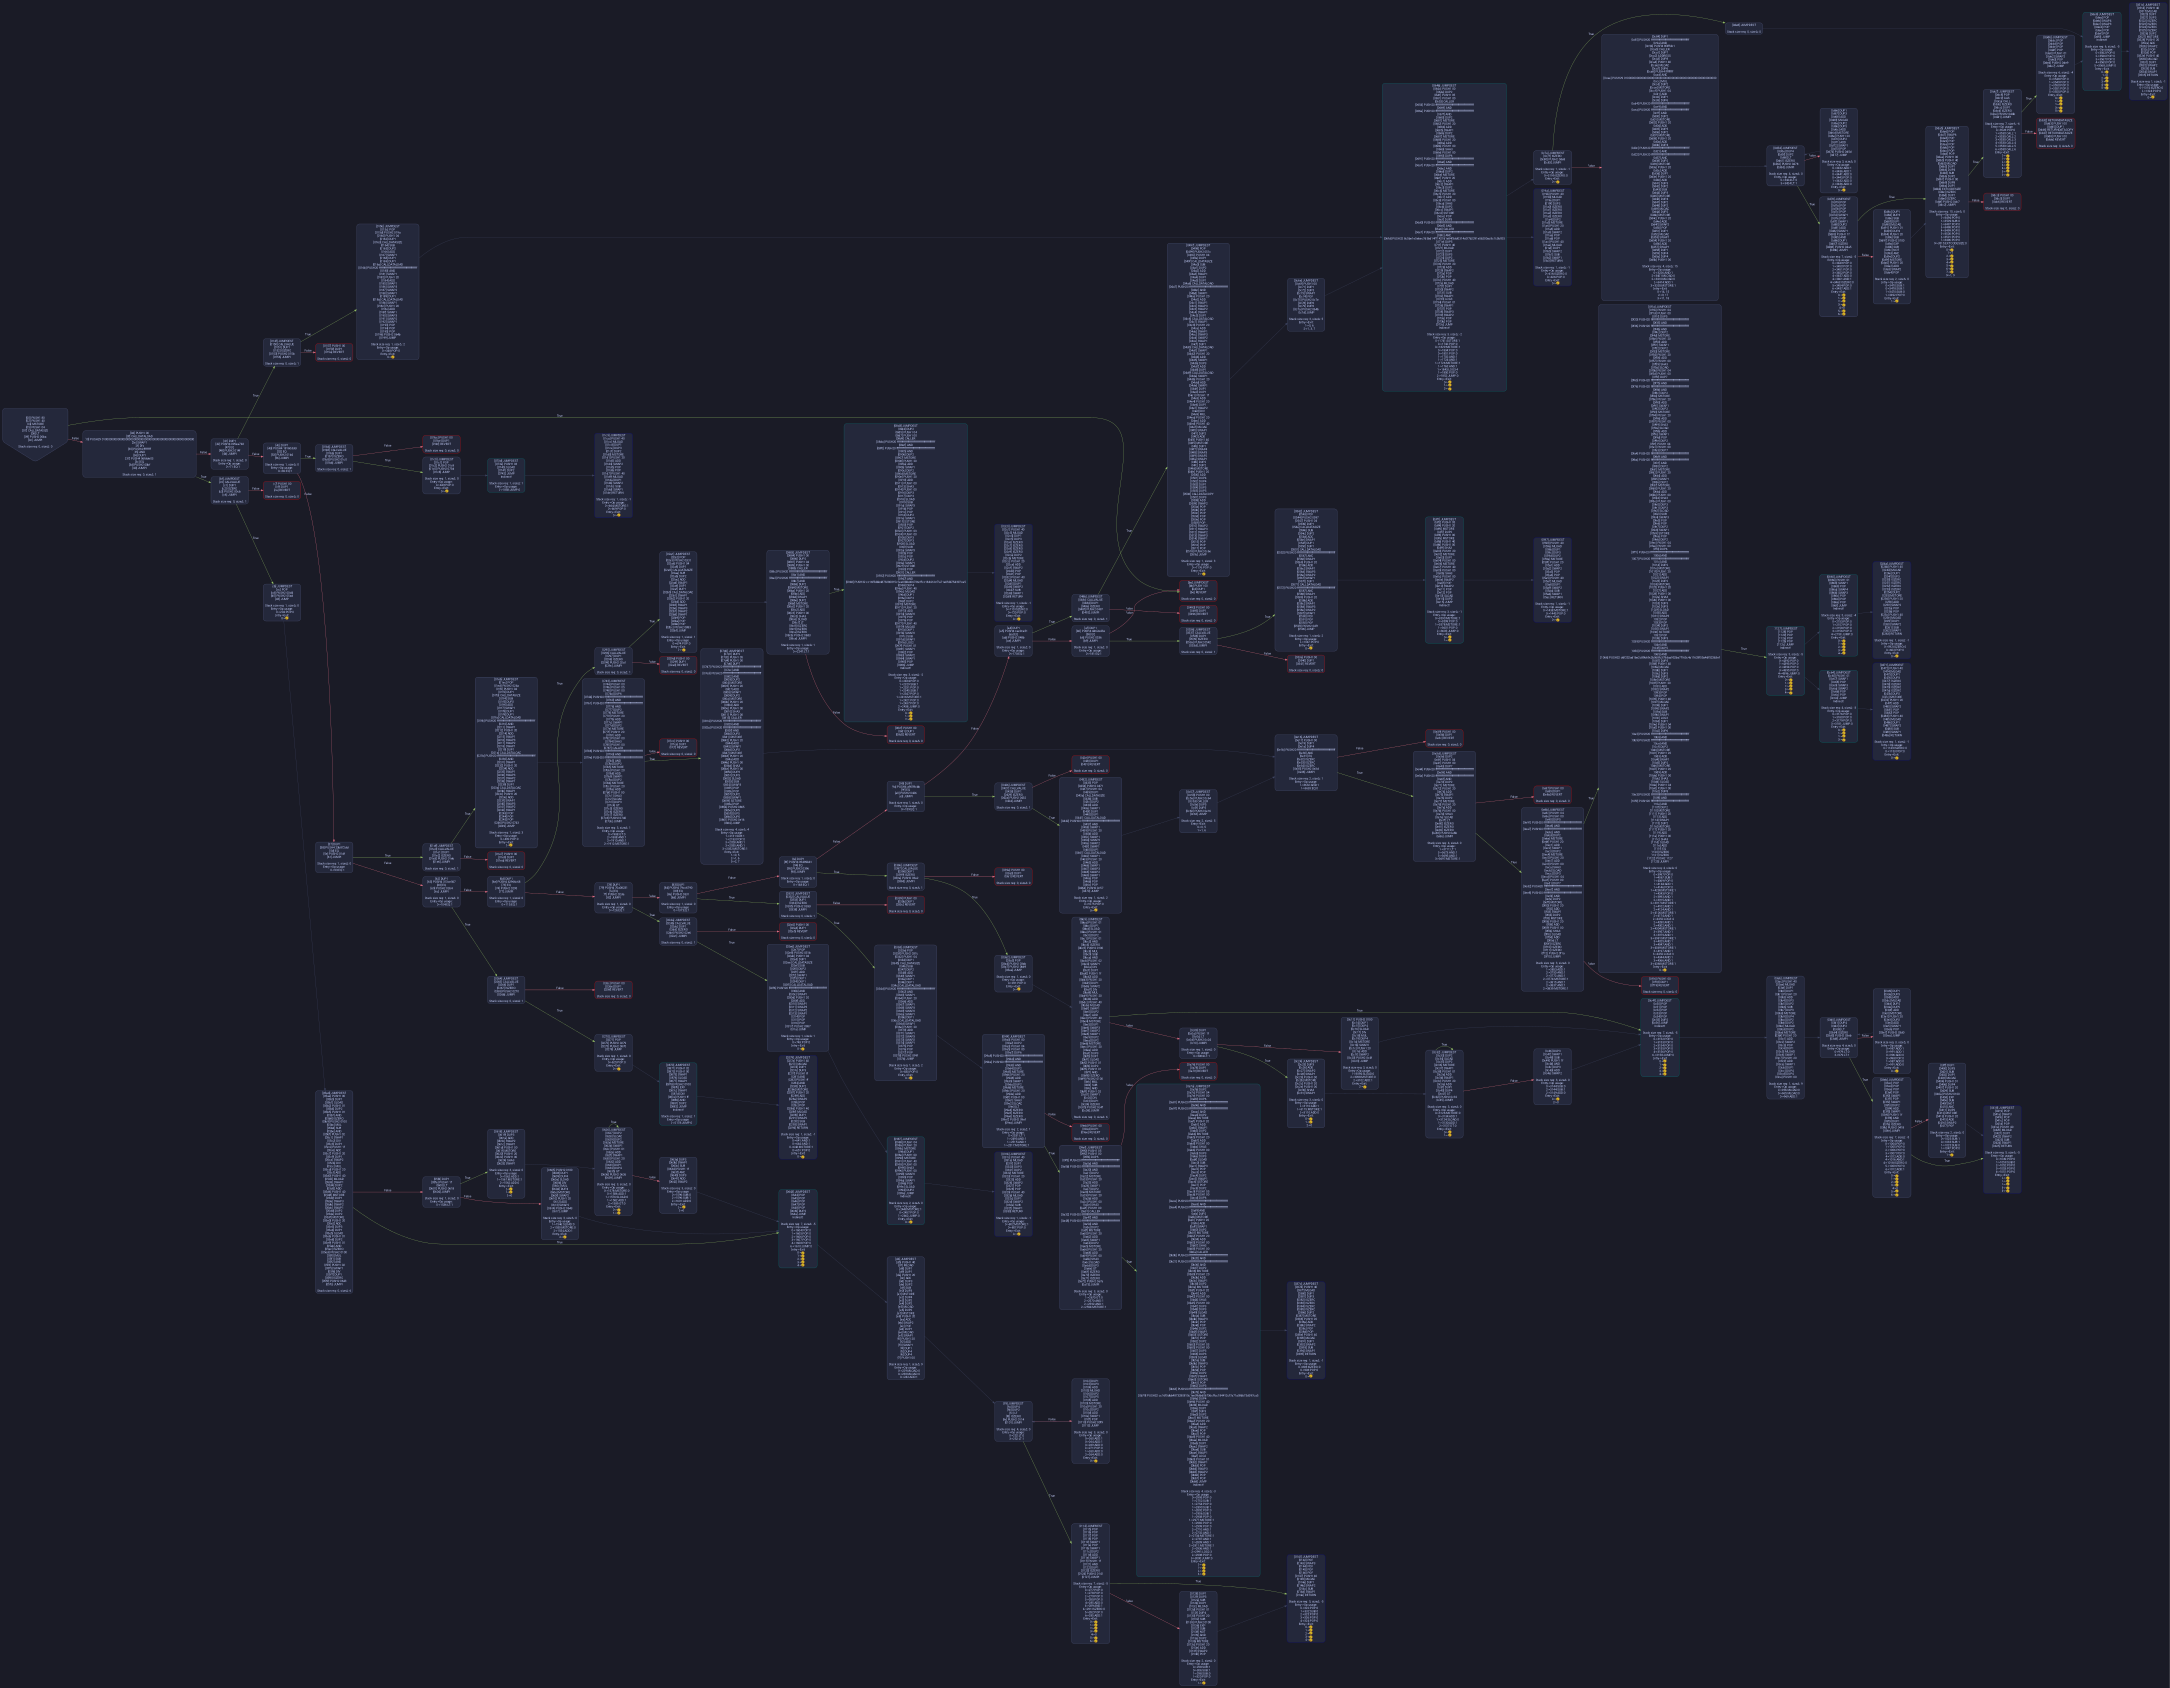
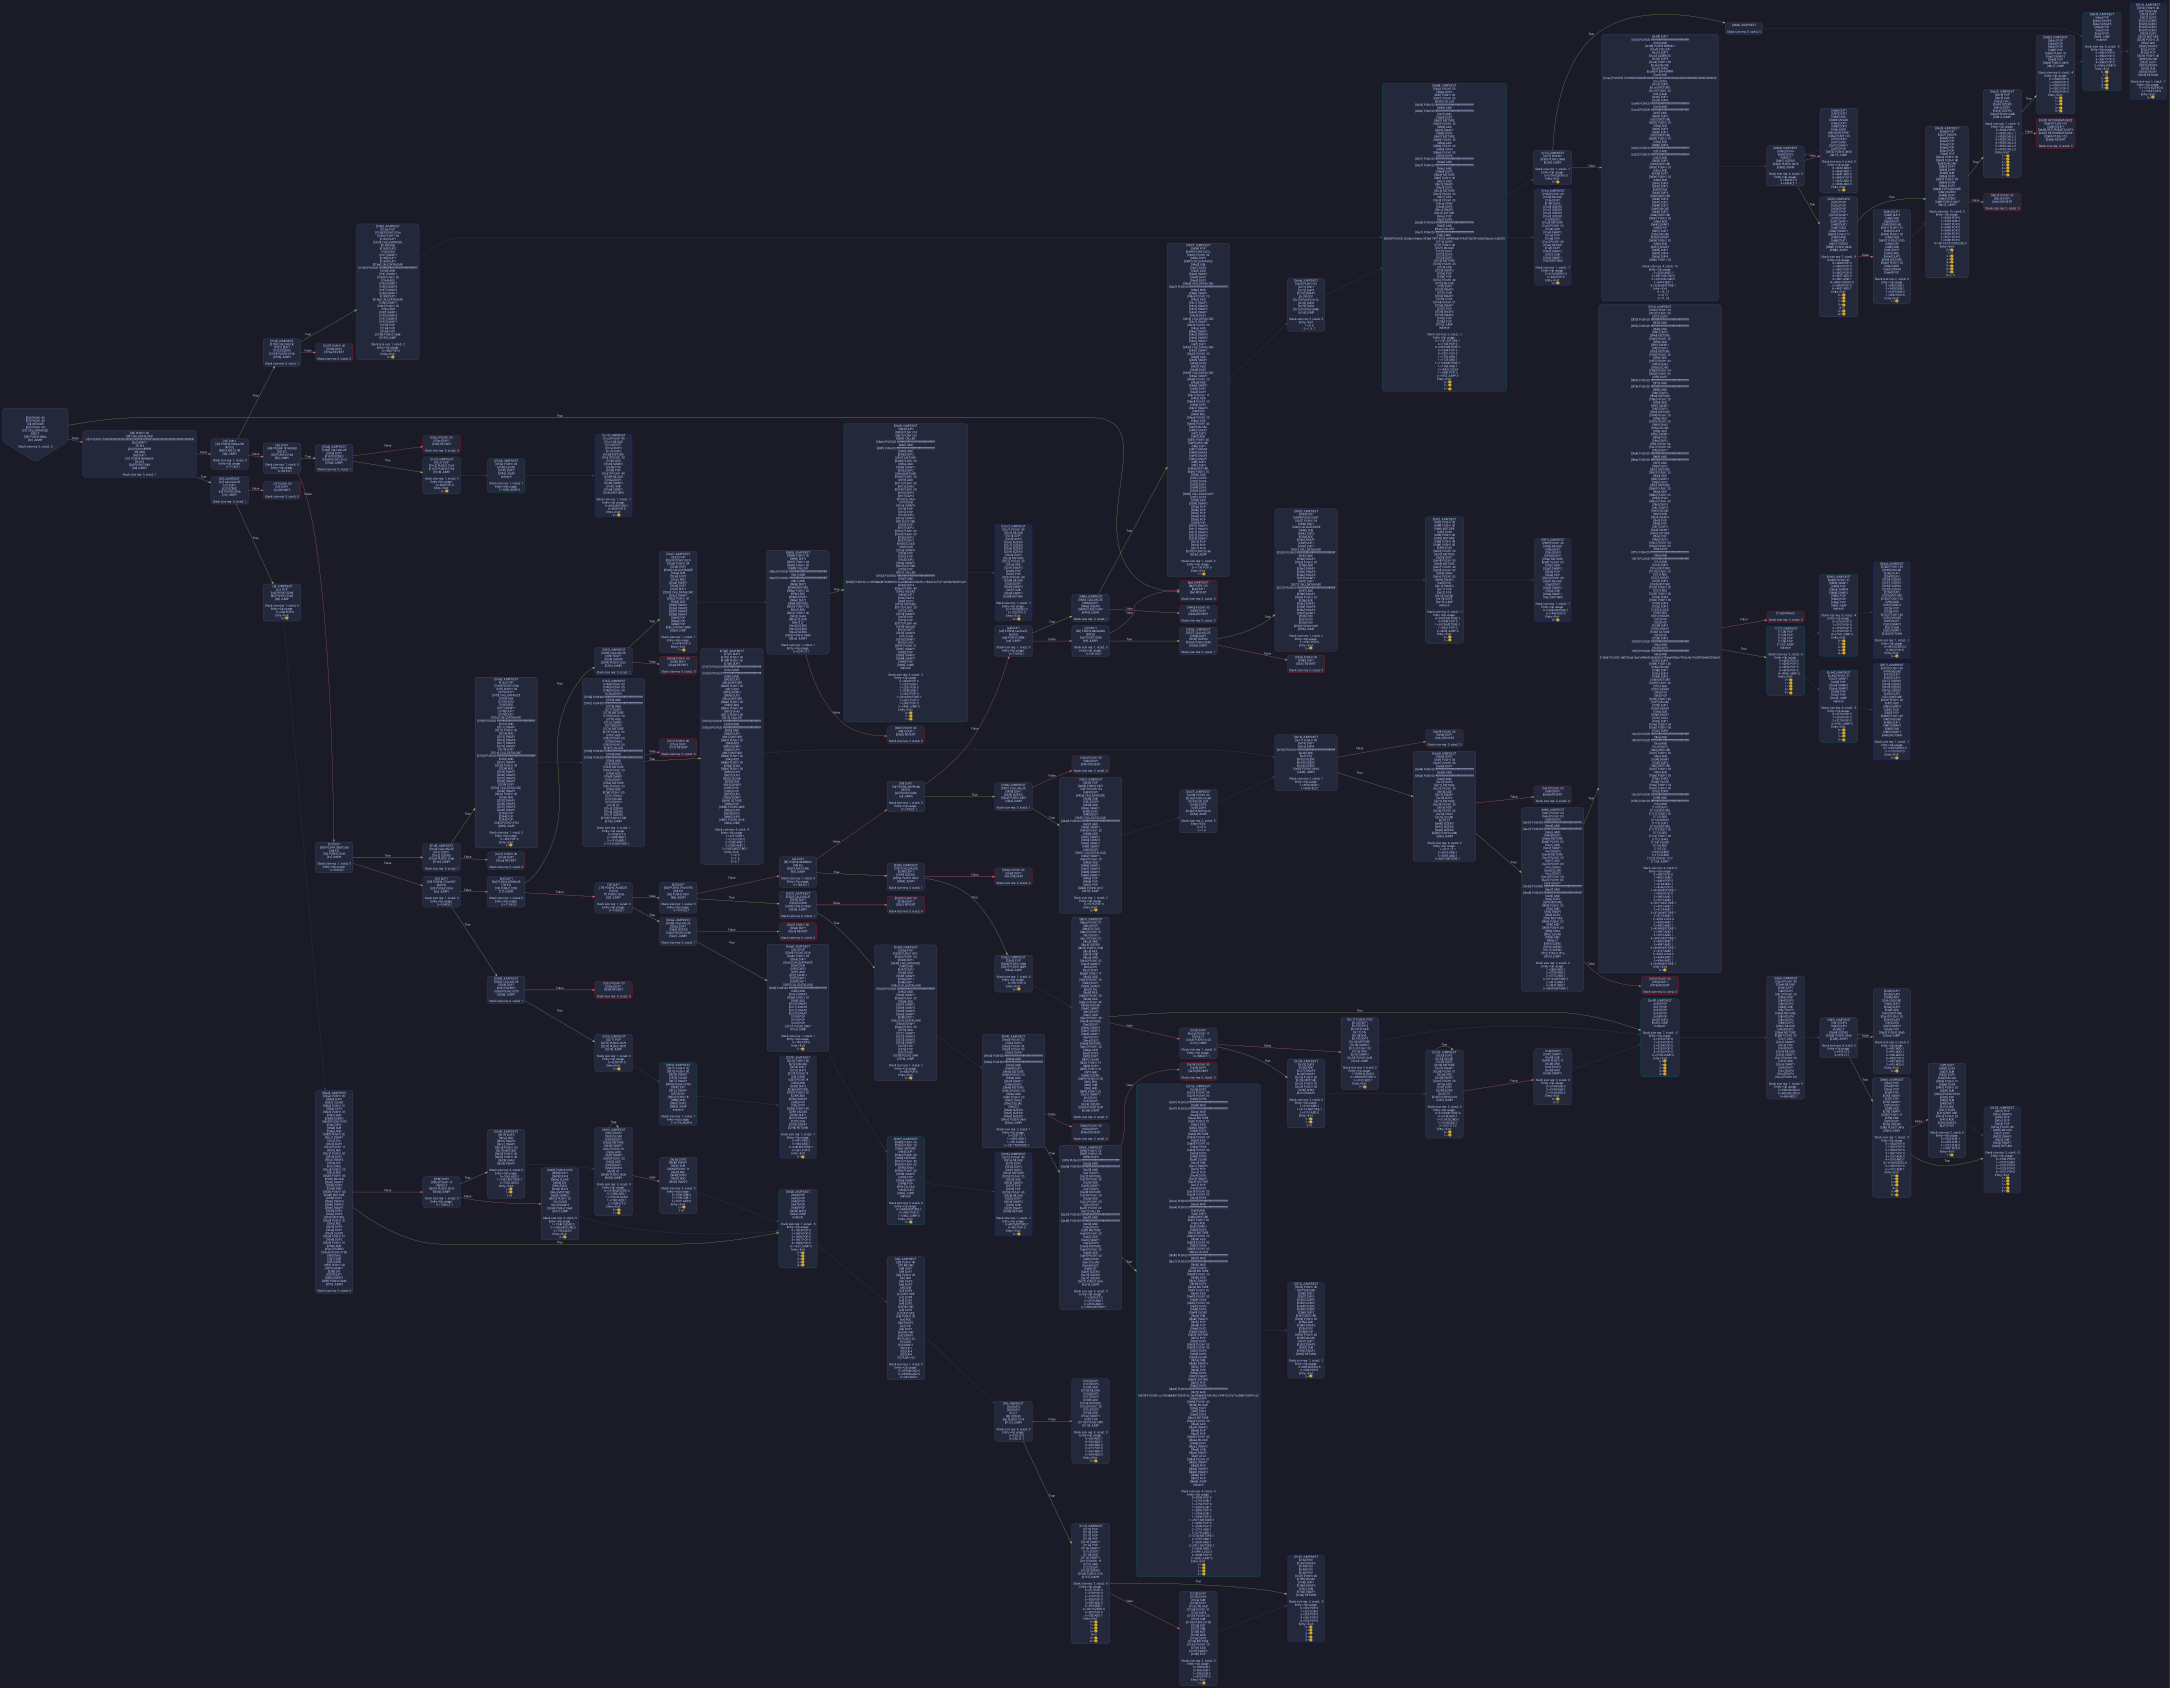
node "[1126] INVALID Stack size req: 0, sizeΔ: 0": added
